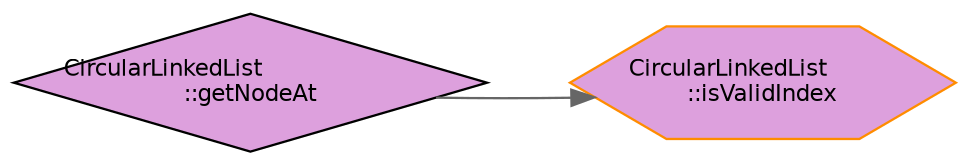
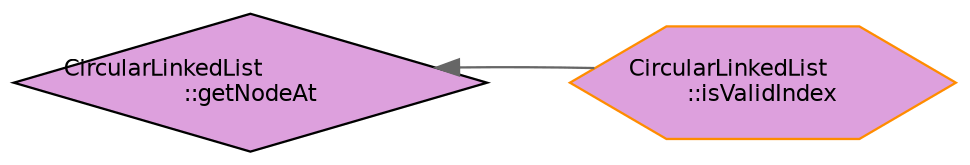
edge "CircularLinkedList ::getNodeAt" -> "CircularLinkedList ::isValidIndex": reversed
